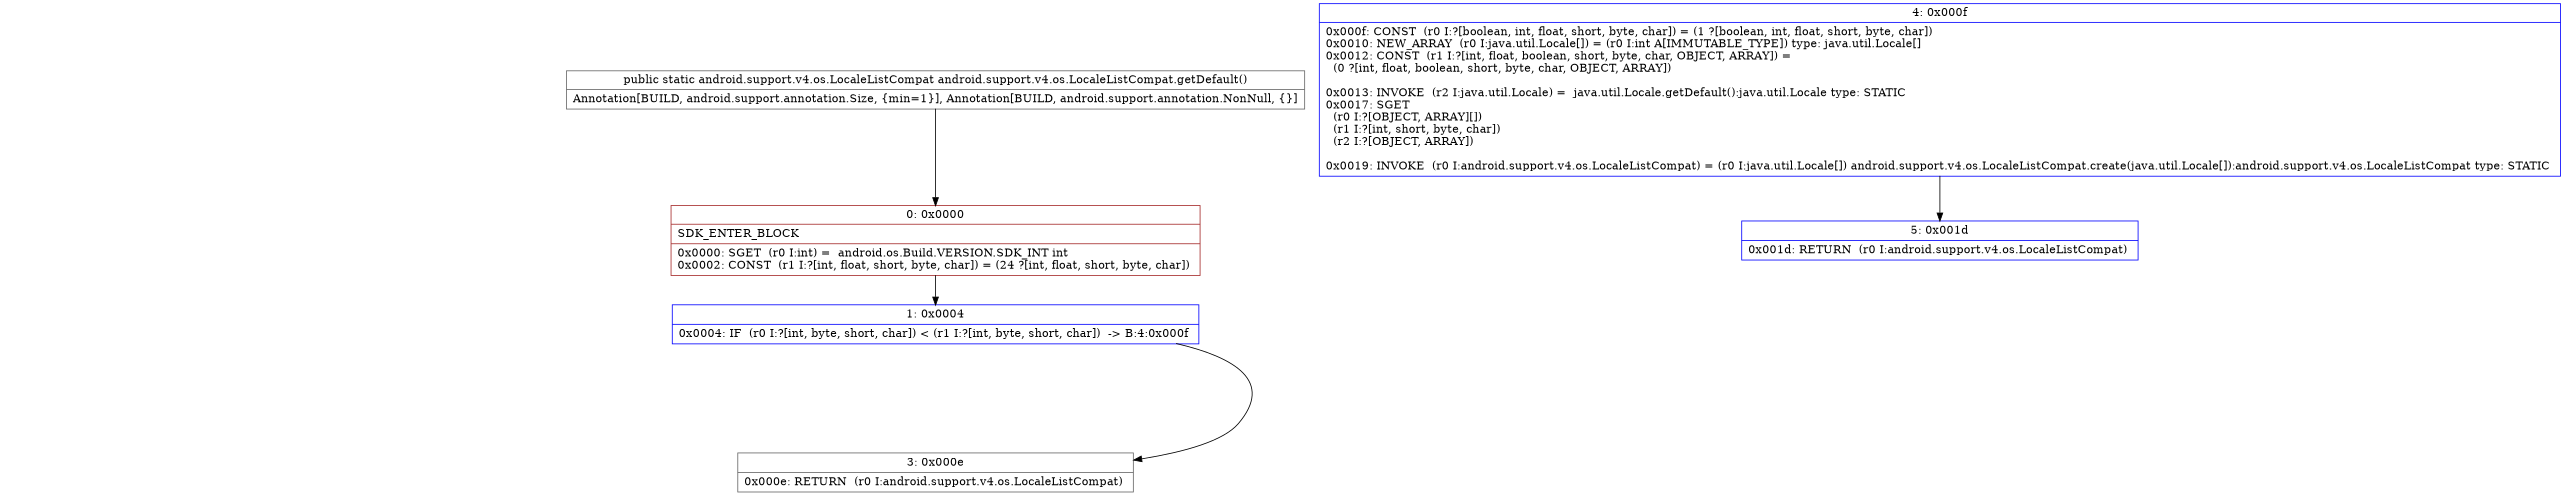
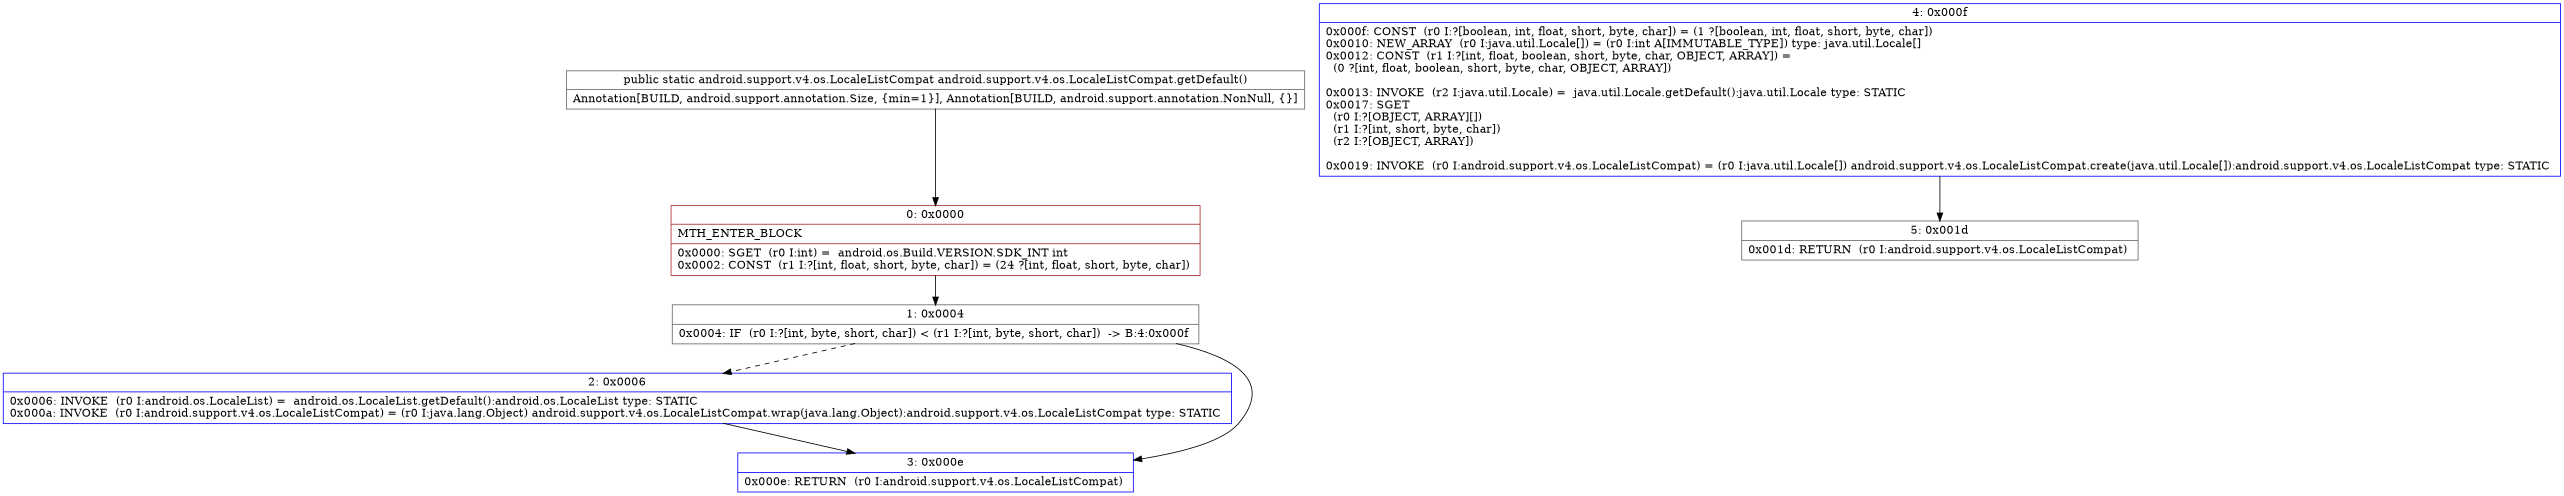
node "0: 0x0000": text "SDK_ENTER_BLOCK" -> "MTH_ENTER_BLOCK"
node "5: 0x001d": color blue -> gray40
node "1: 0x0004": color blue -> gray40
node "2: 0x0006": added
node "3: 0x000e": color gray40 -> blue
